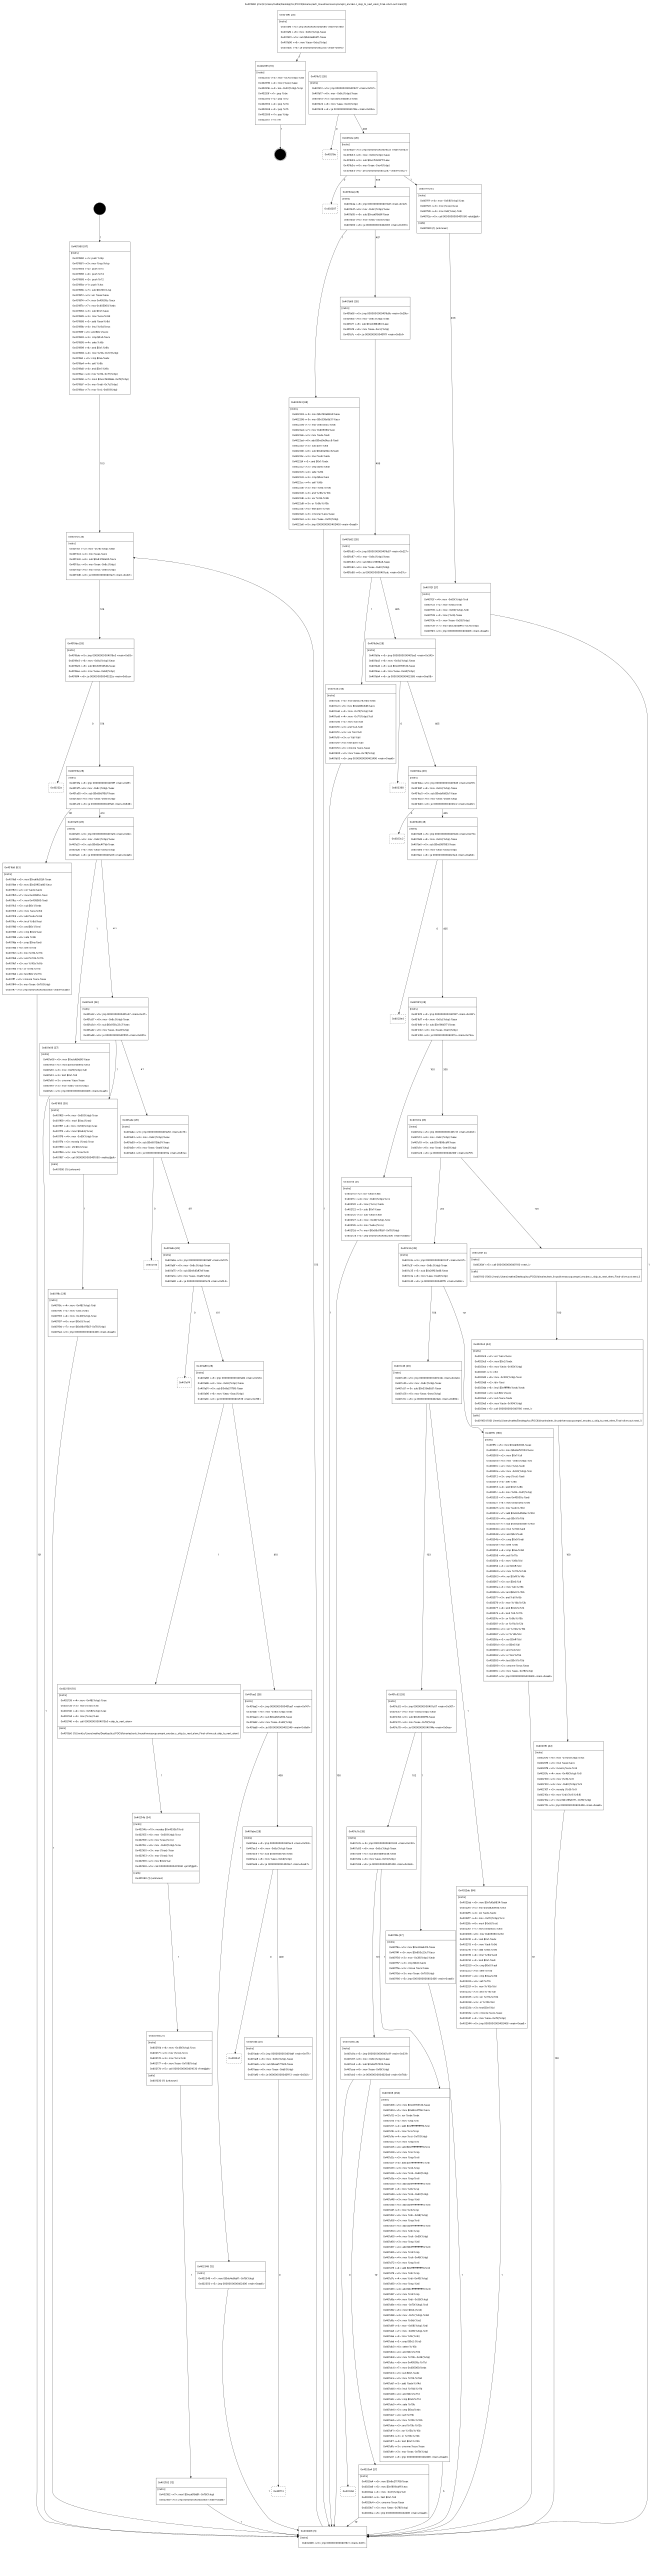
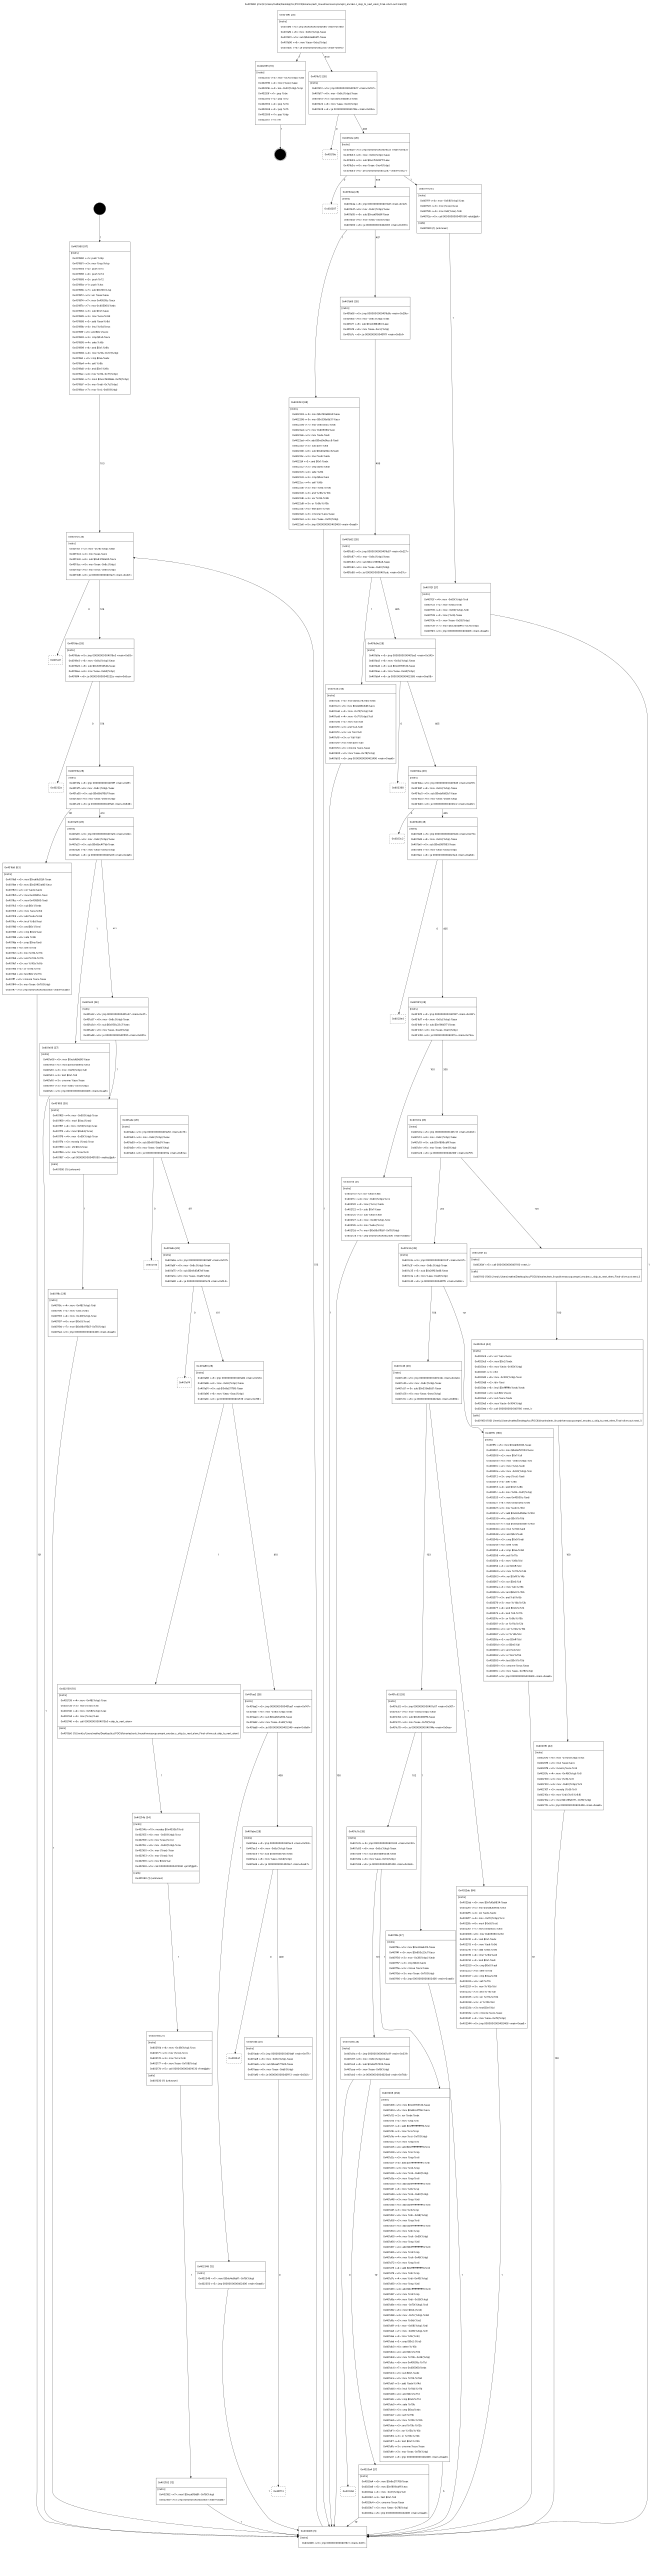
edge "0x401af6 [28]" -> "0x401b12 [28]": added, label "408"
edge "0x401f1f [16]" -> "0x401f2f [27]": label " 406" -> " 1"
node "0x401e21": added
edge "0x401a32 [28]" -> "0x401a4e [28]": removed, label "411"
